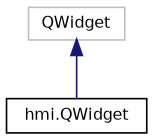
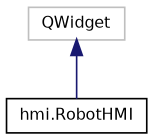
node "hmi.QWidget": label "hmi.QWidget" -> "hmi.RobotHMI"
